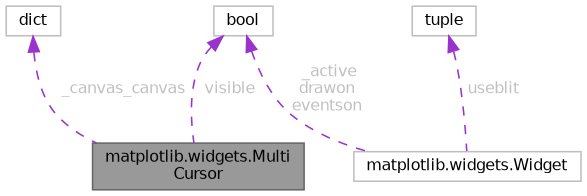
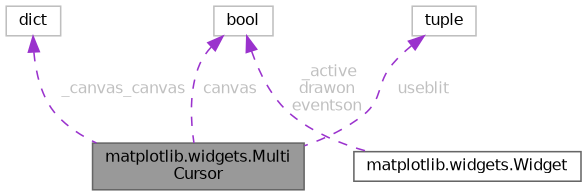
edge "matplotlib.widgets.Multi Cursor" -> "bool": label " visible" -> " canvas"
edge "matplotlib.widgets.Widget" -> "tuple": now "matplotlib.widgets.Multi Cursor" -> "tuple"
node "matplotlib.widgets.Widget": color grey75 -> gray40
